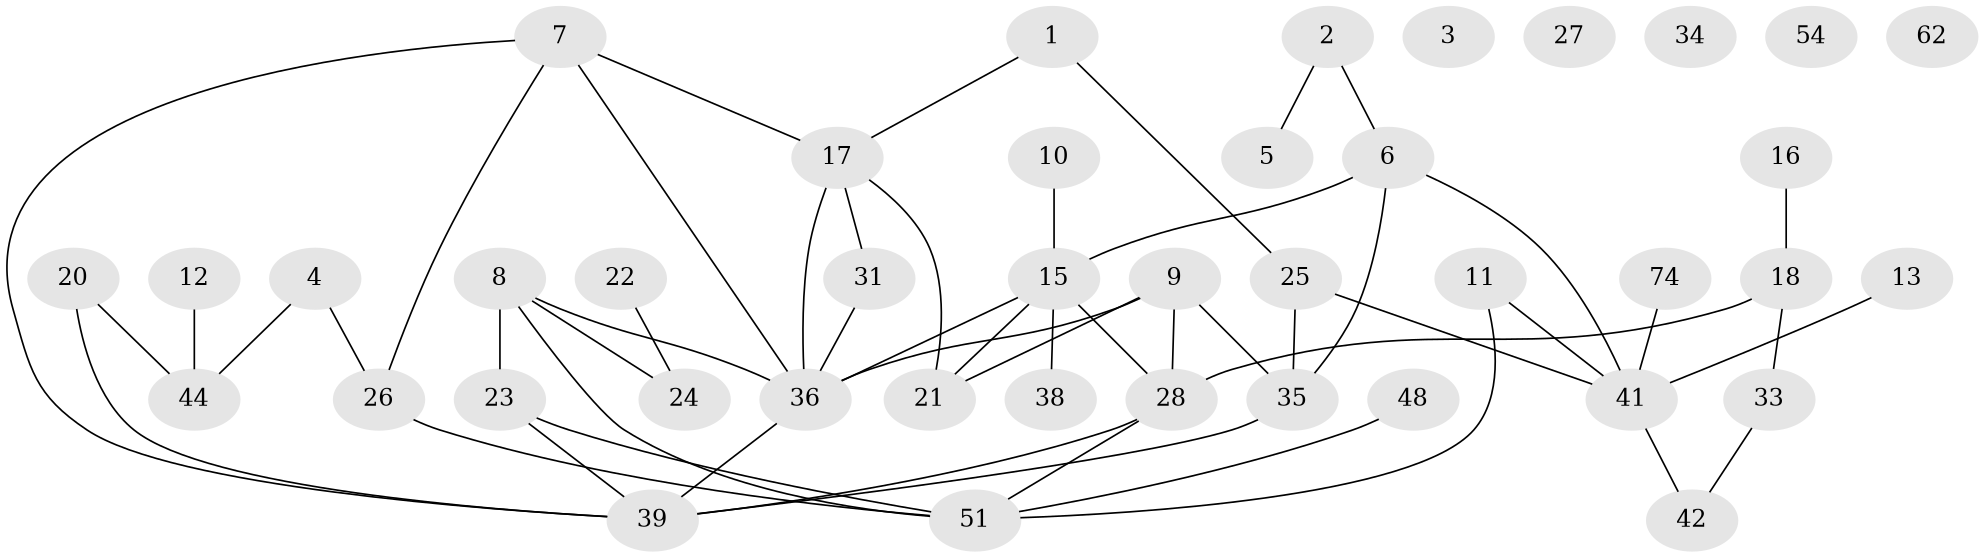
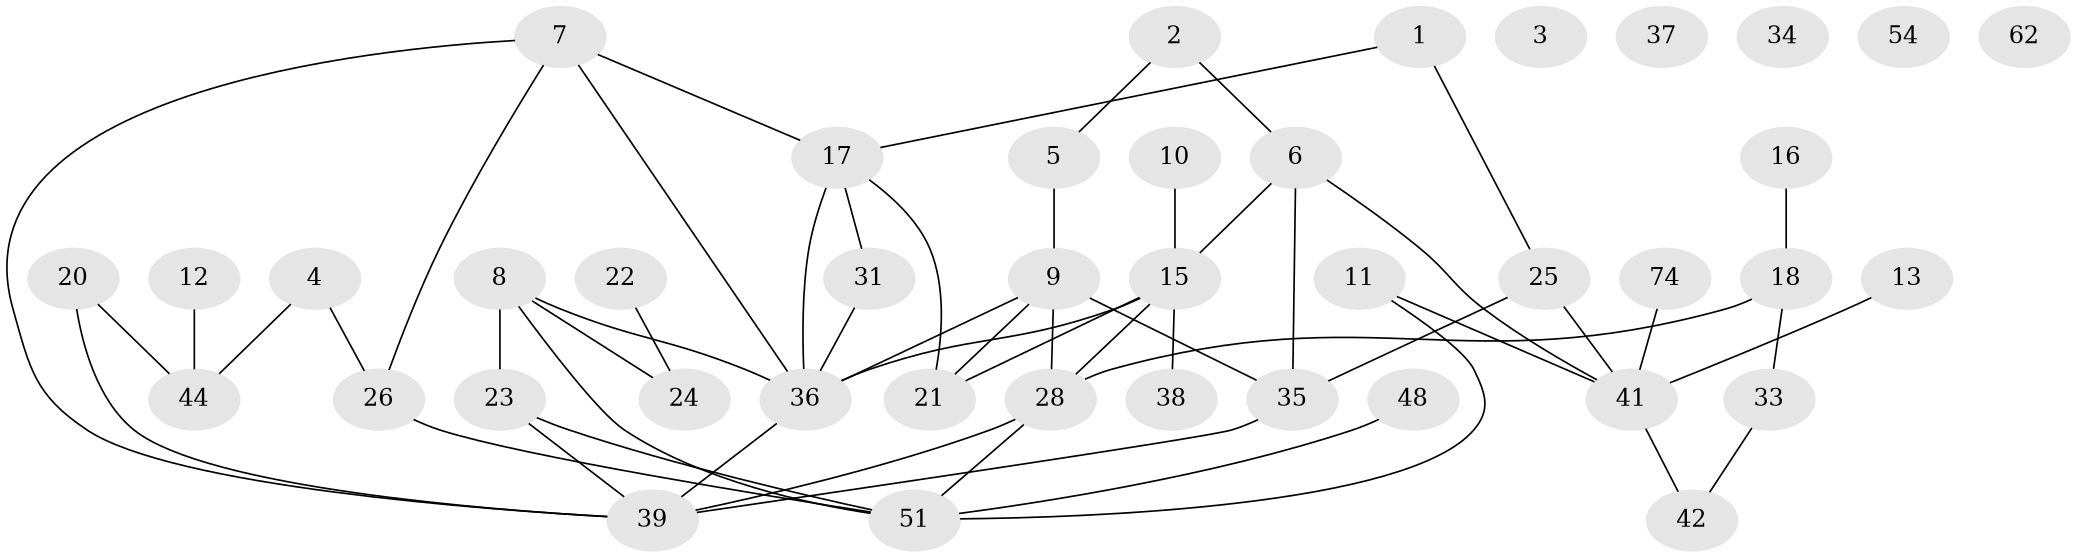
node "27": label "27" -> "37"
edge "5" -- "9": added
